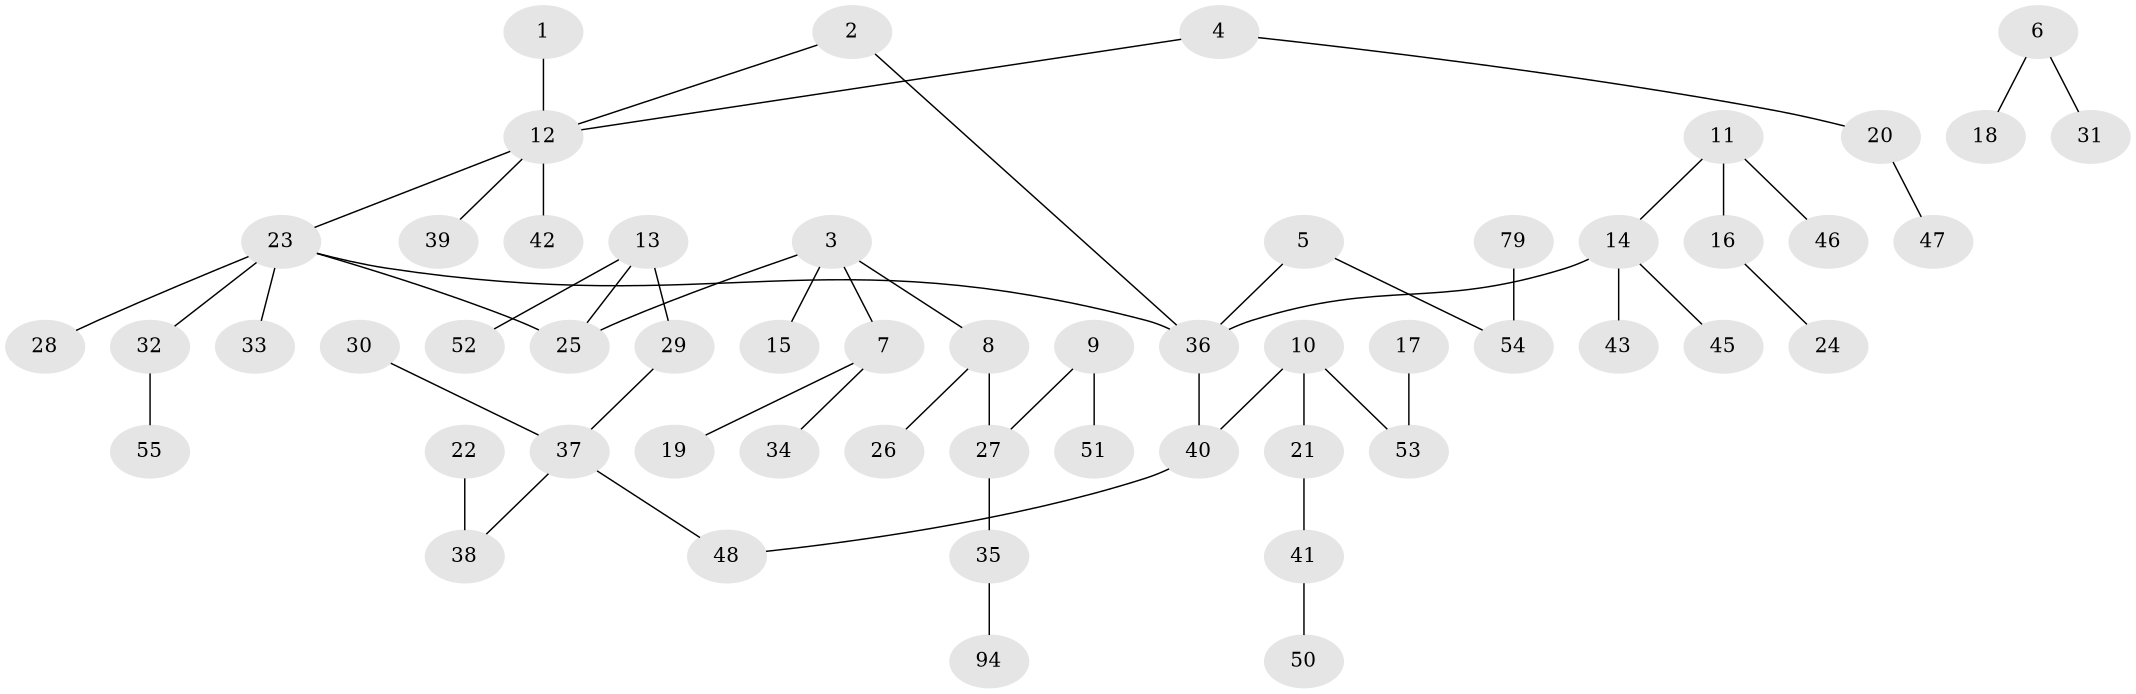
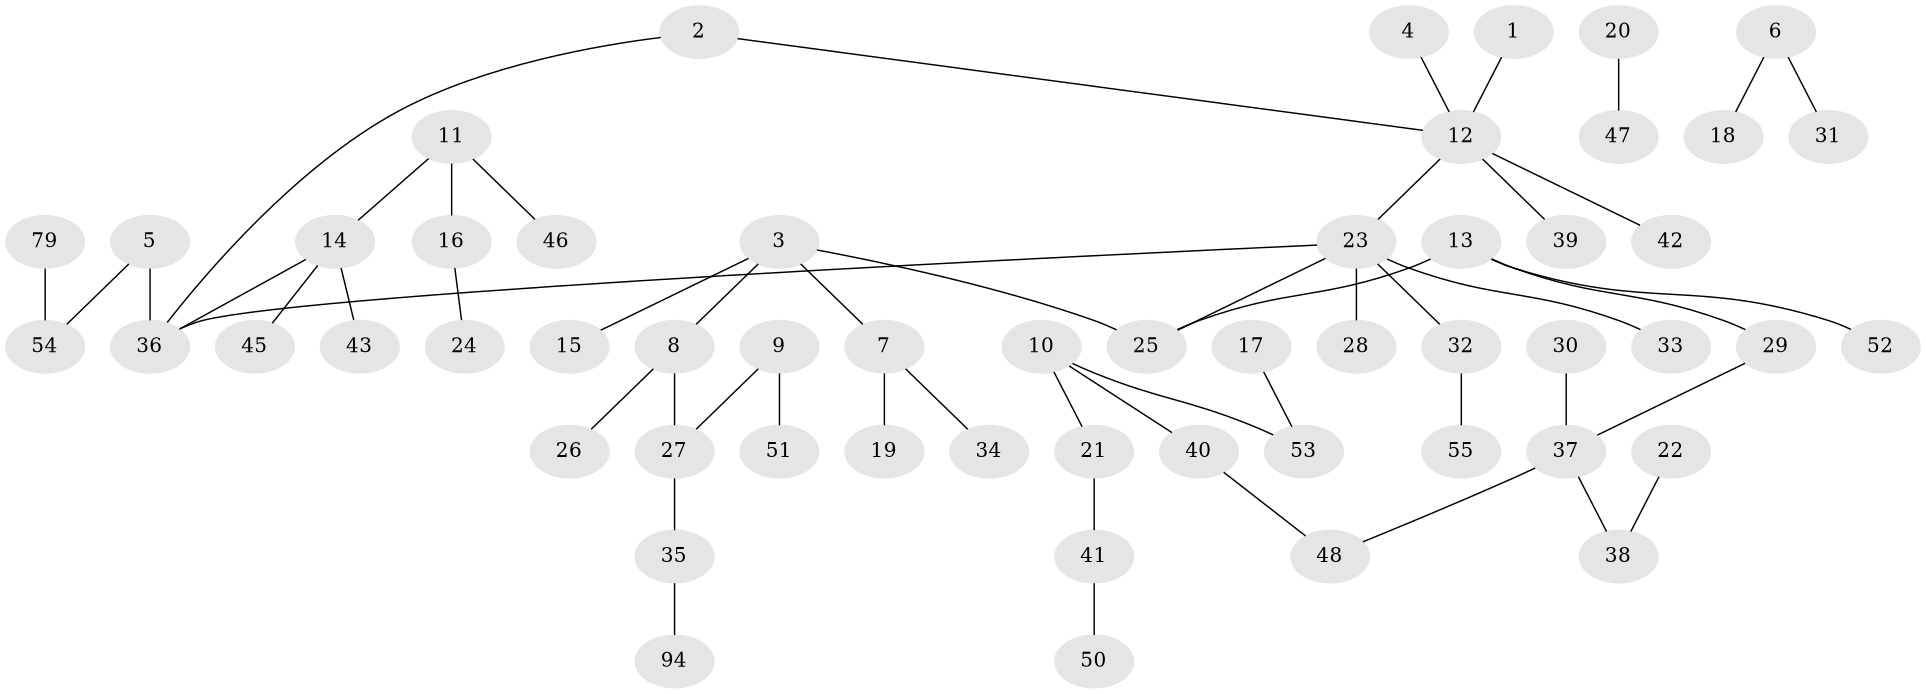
edge "4" -- "20": removed
edge "36" -- "40": removed
